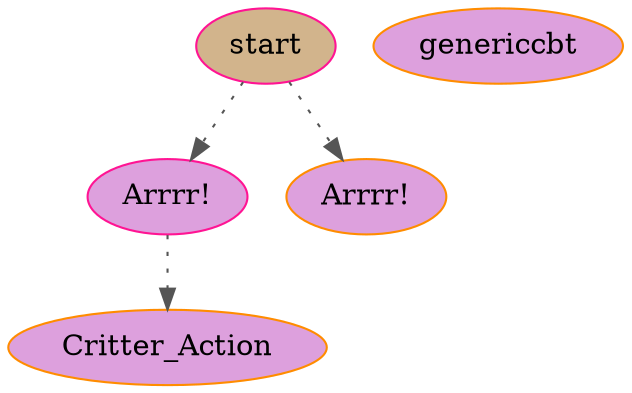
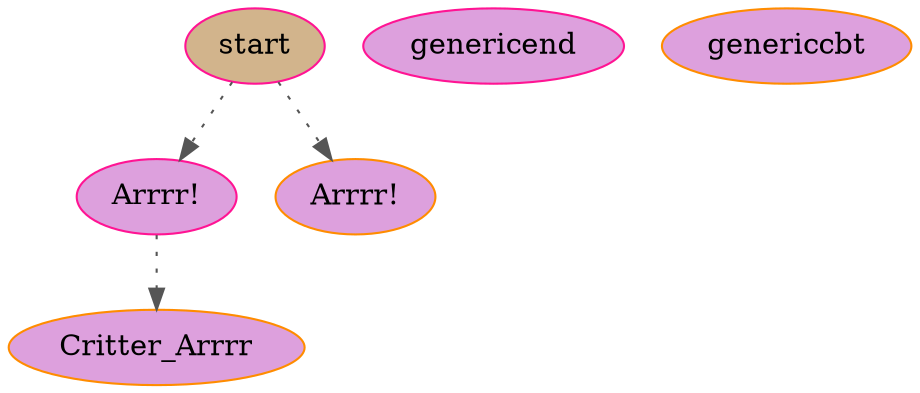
node "genericend": added
node "Critter_Action": label "Critter_Action" -> "Critter_Arrrr"
